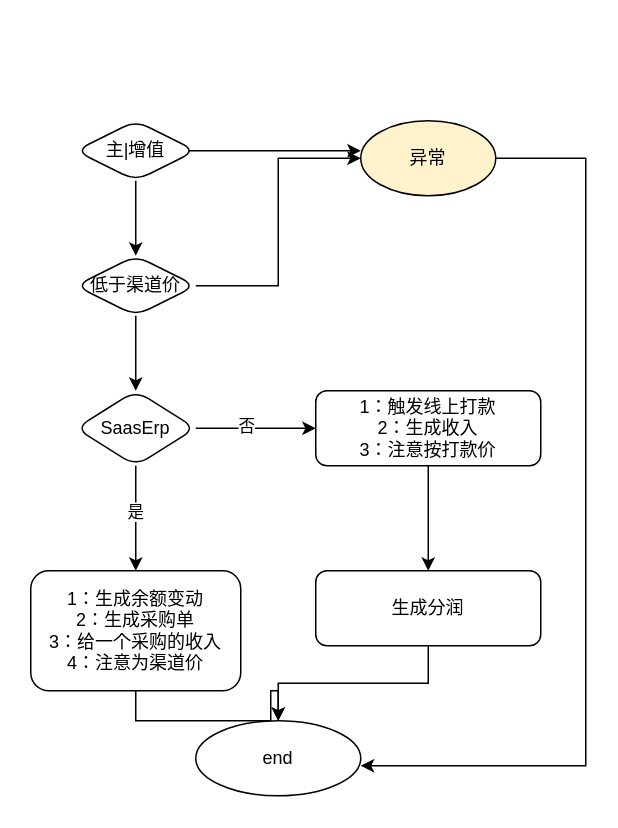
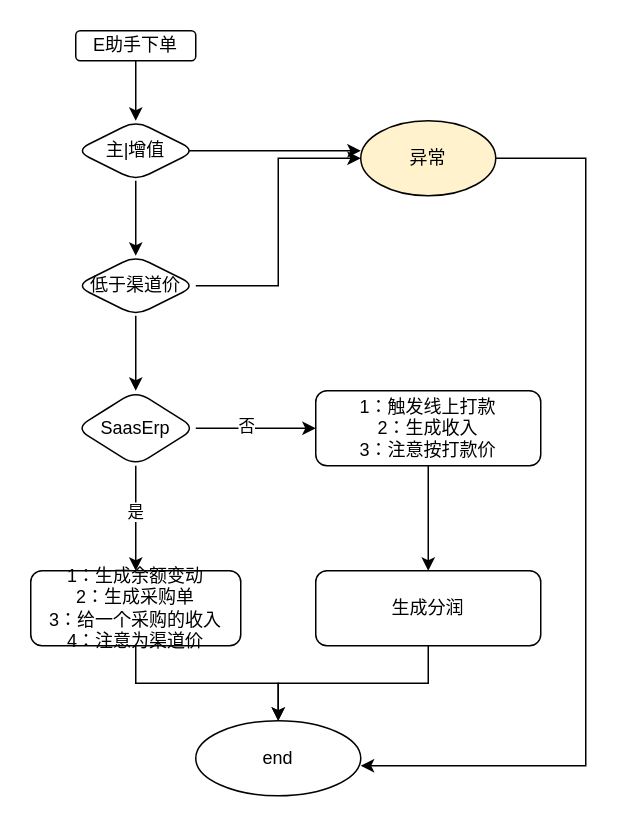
node "E助手下单": added
edge "E助手下单" -> "主|增值": added
node "1：生成余额变动 2：生成采购单 3：给一个采购的收入 4：注意为渠道价": size 210x120 -> 210x75
